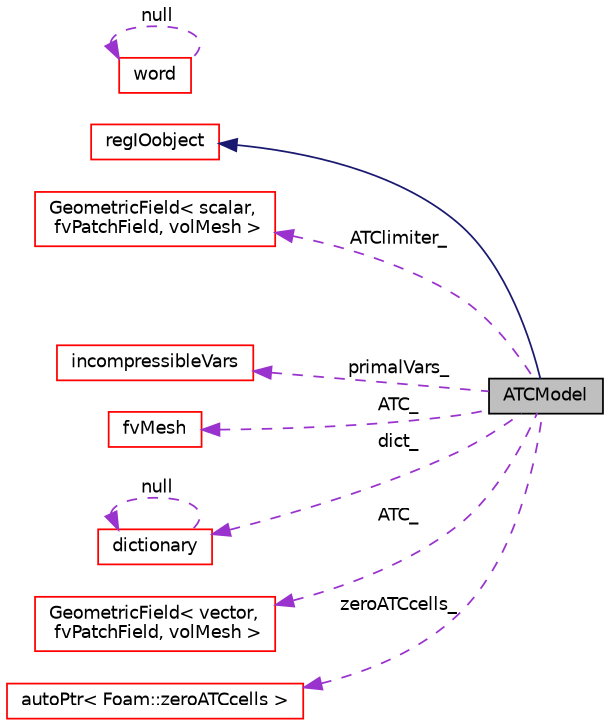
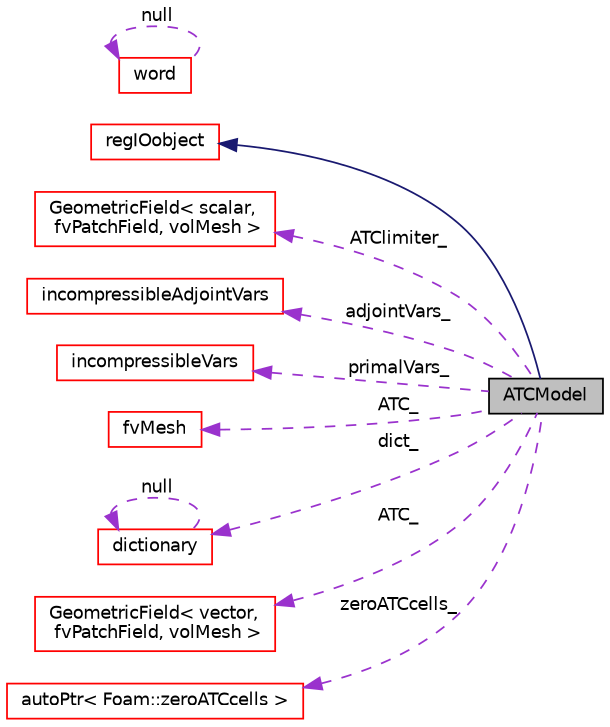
node "incompressibleAdjointVars": added
